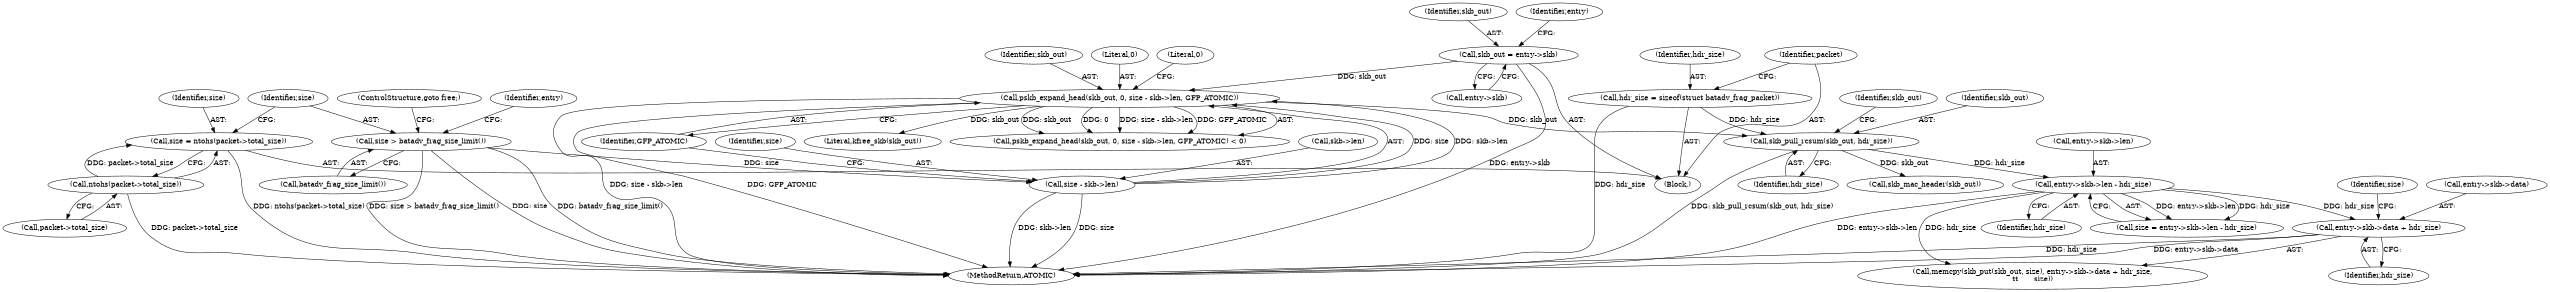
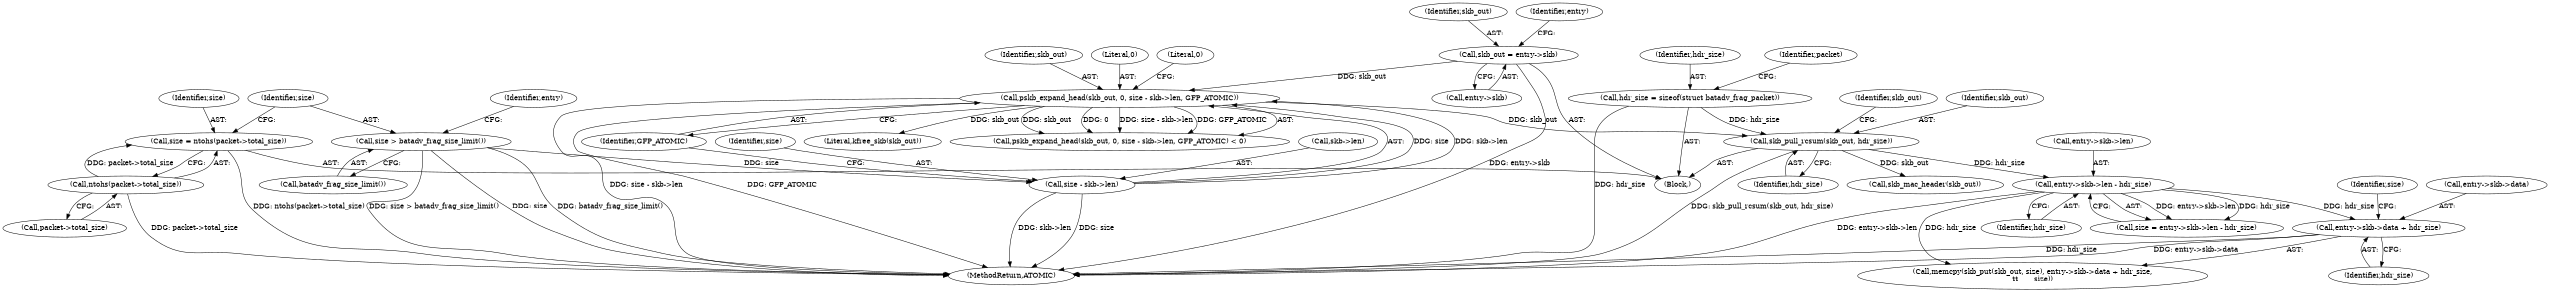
edge "(Call,entry->skb)" -> "(Call,skb_out = entry->skb)": label "CFG: " -> "AST: "
node "(ControlStructure,goto free;)": removed
edge "(Identifier,packet)" -> "(Block,)": now "(Call,skb_pull_rcsum(skb_out, hdr_size))" -> "(Block,)"
